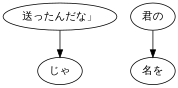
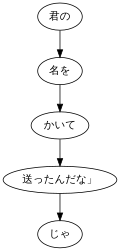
node "かいて": added
